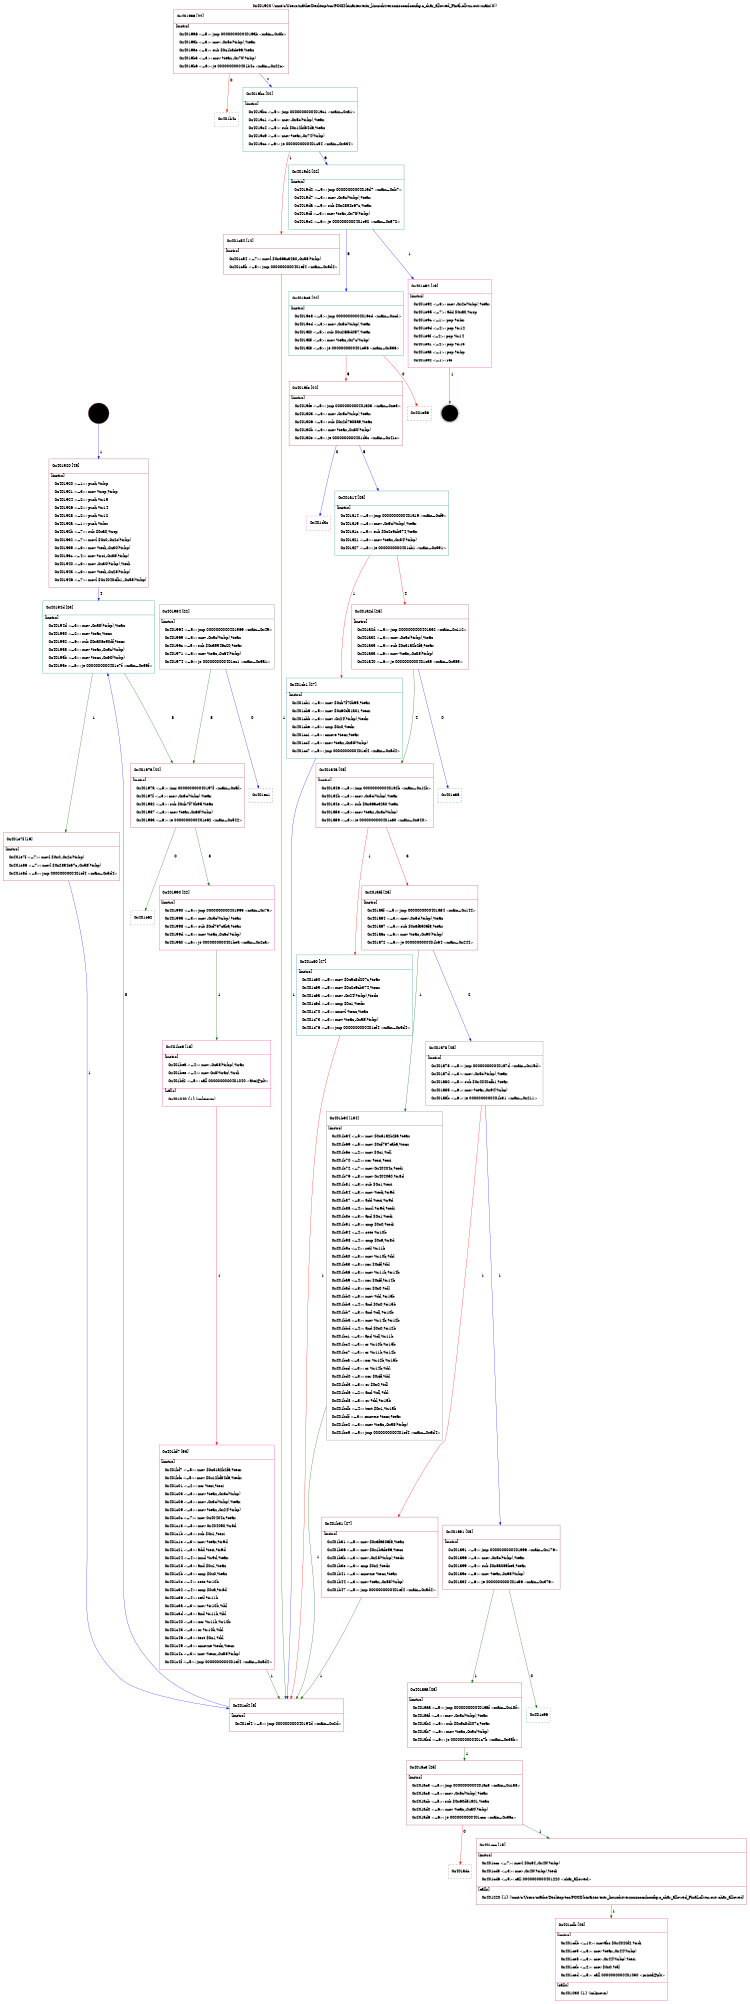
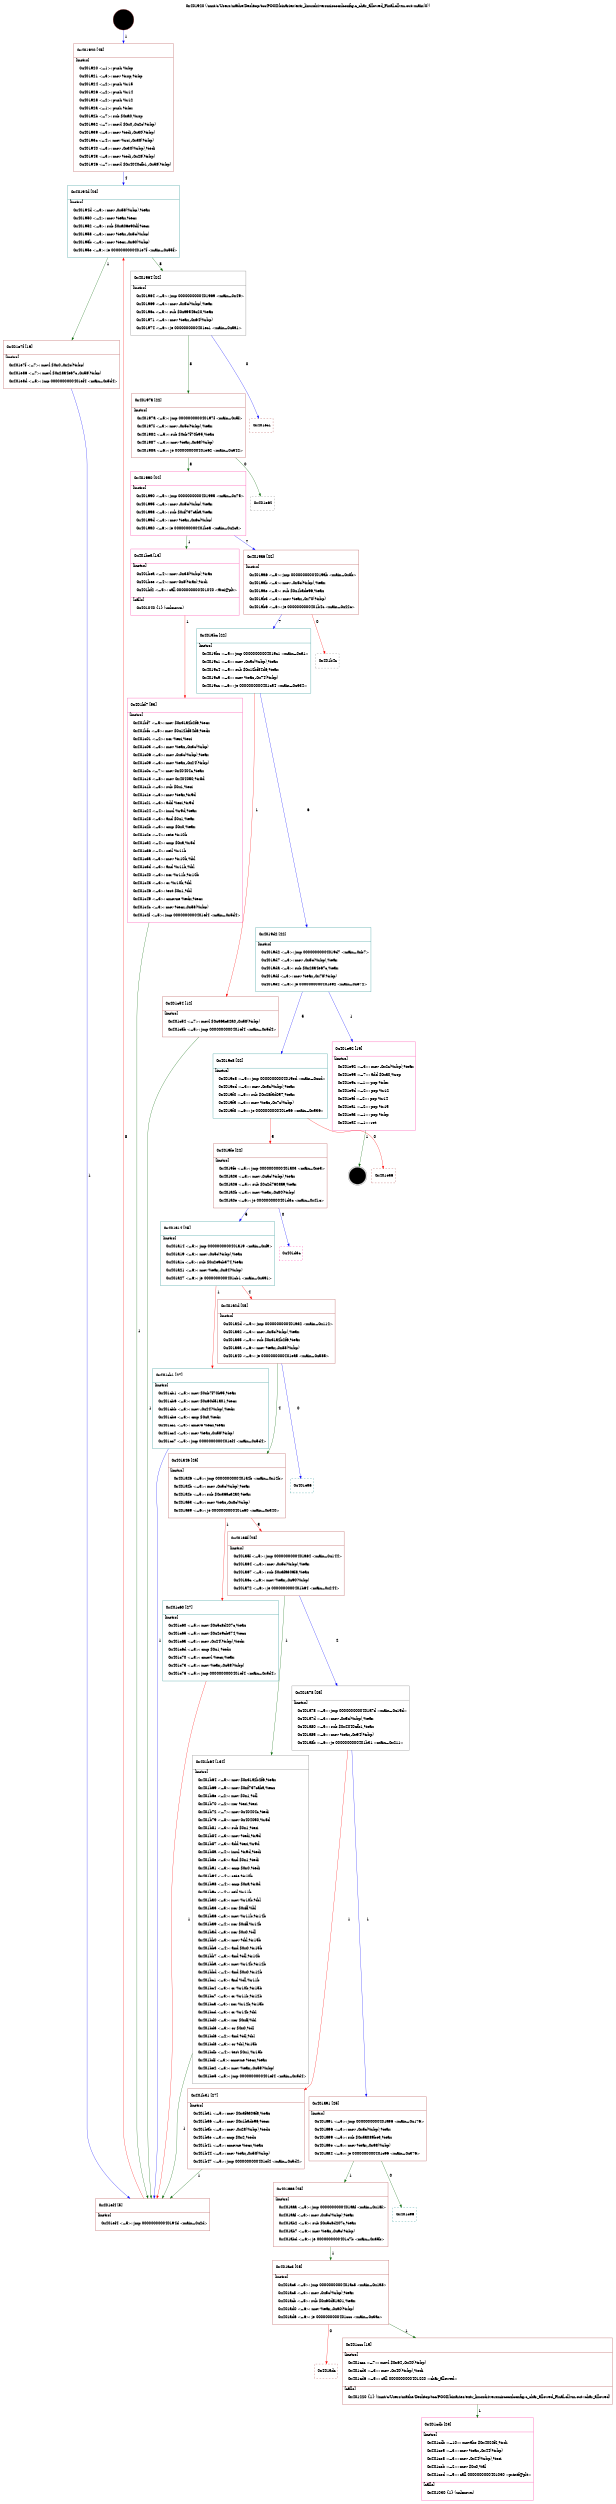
edge "0x401990 [22]" -> "0x4019a6 [22]": added, label "7"
edge "0x40194d [23]" -> "0x40197a [22]": now "0x40194d [23]" -> "0x401964 [22]"
edge "0x401ef4 [5]" -> "0x40194d [23]": color blue -> red
